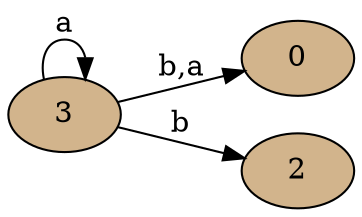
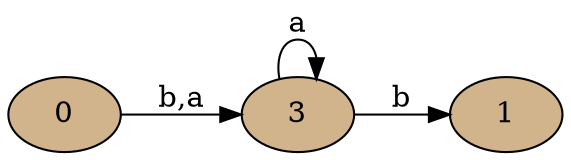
edge "3" -> "0": reversed
node "2": label "2" -> "1"
